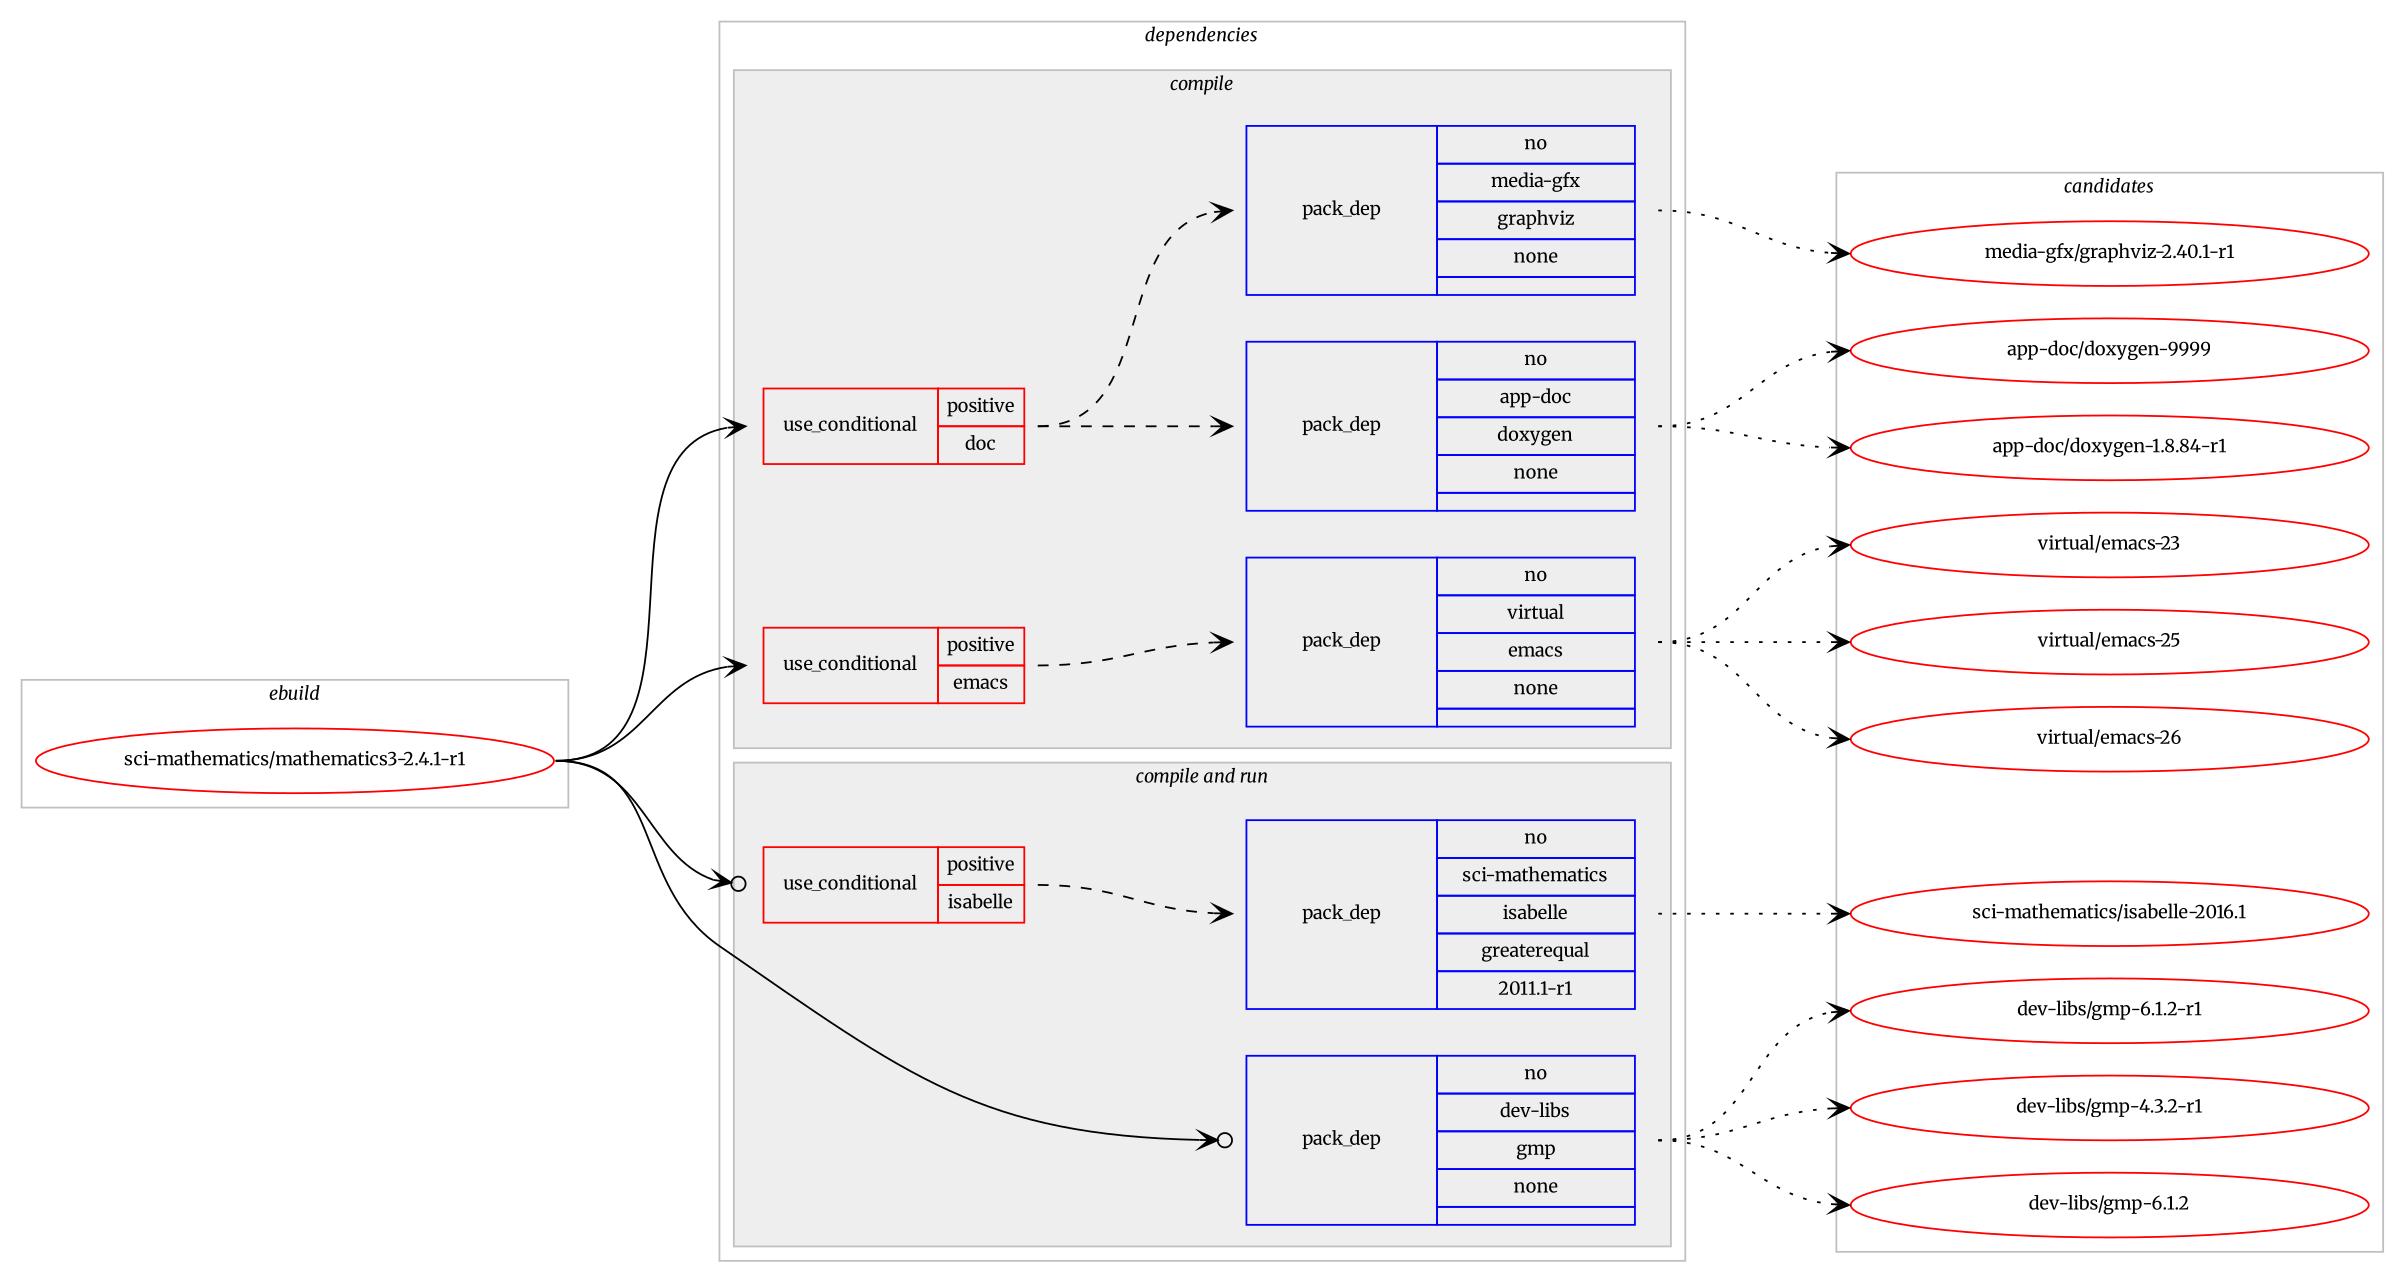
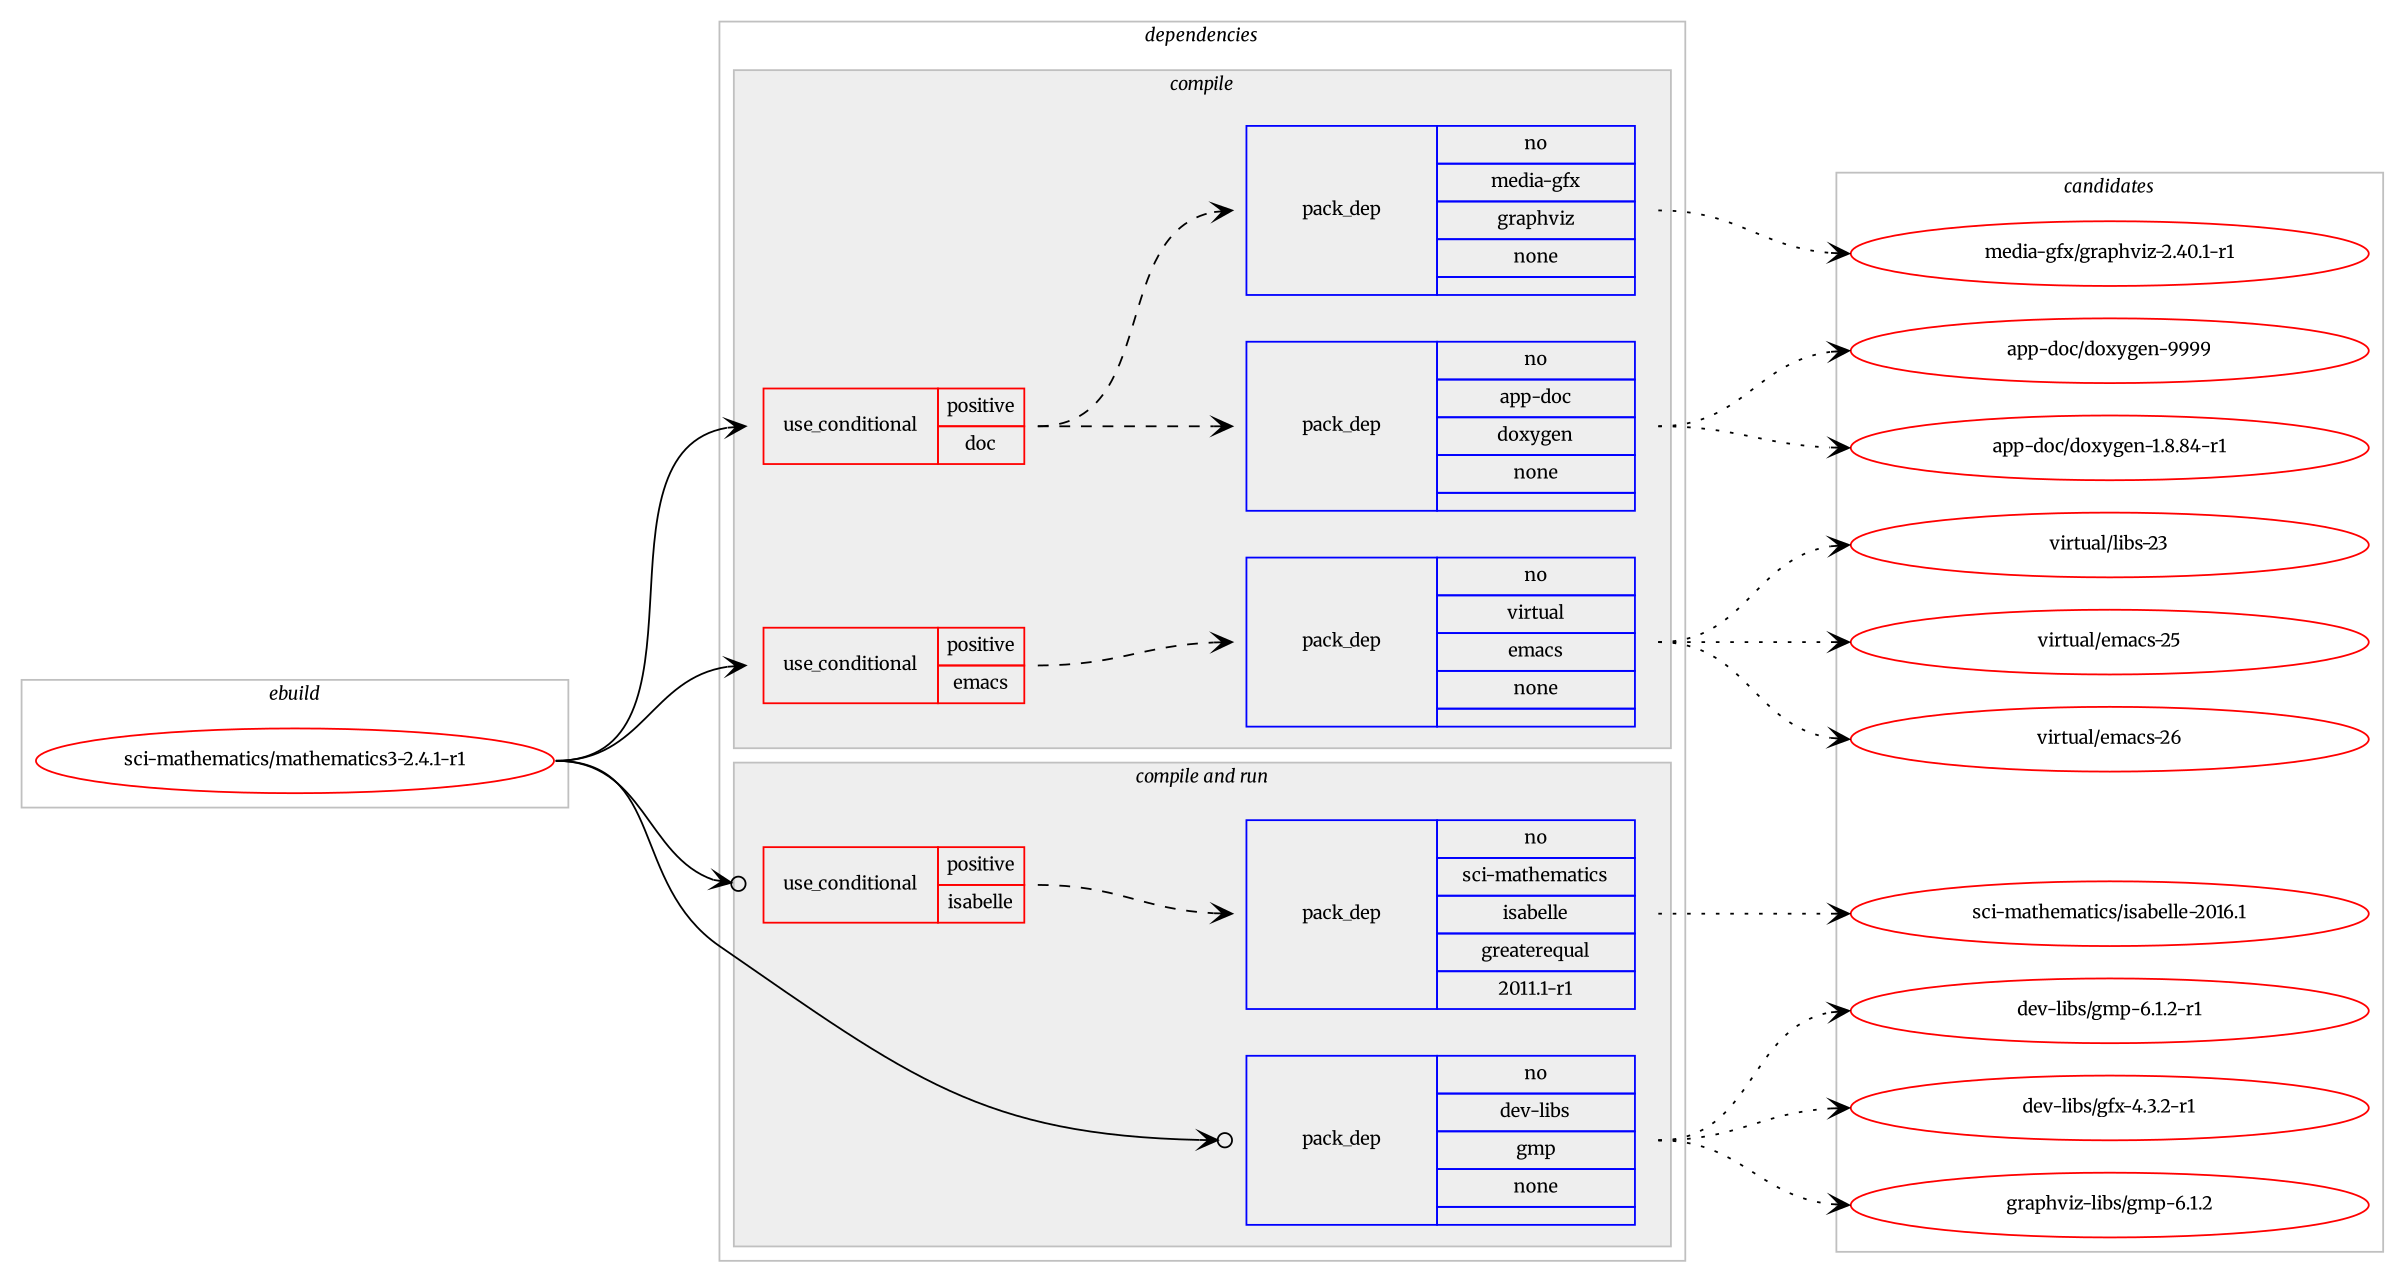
node "virtual/emacs-23": label "virtual/emacs-23" -> "virtual/libs-23"
node "dev-libs/gmp-4.3.2-r1": label "dev-libs/gmp-4.3.2-r1" -> "dev-libs/gfx-4.3.2-r1"
node "dev-libs/gmp-6.1.2": label "dev-libs/gmp-6.1.2" -> "graphviz-libs/gmp-6.1.2"
